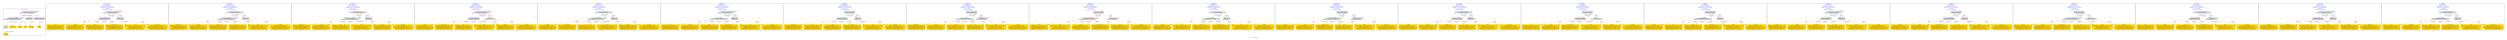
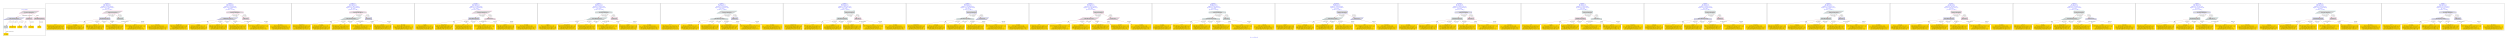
node "TITLE": fillcolor gold -> lightgray
